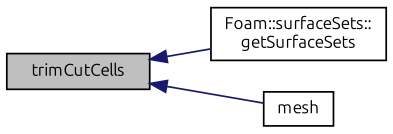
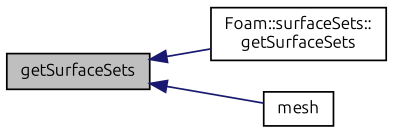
node "trimCutCells": label "trimCutCells" -> "getSurfaceSets"
